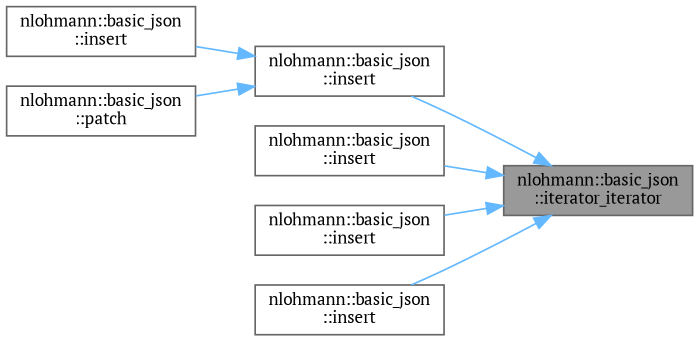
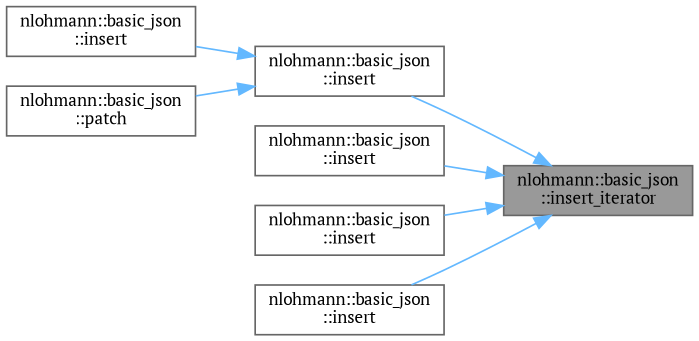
node "nlohmann::basic_json ::iterator_iterator": label "nlohmann::basic_json ::iterator_iterator" -> "nlohmann::basic_json ::insert_iterator"
